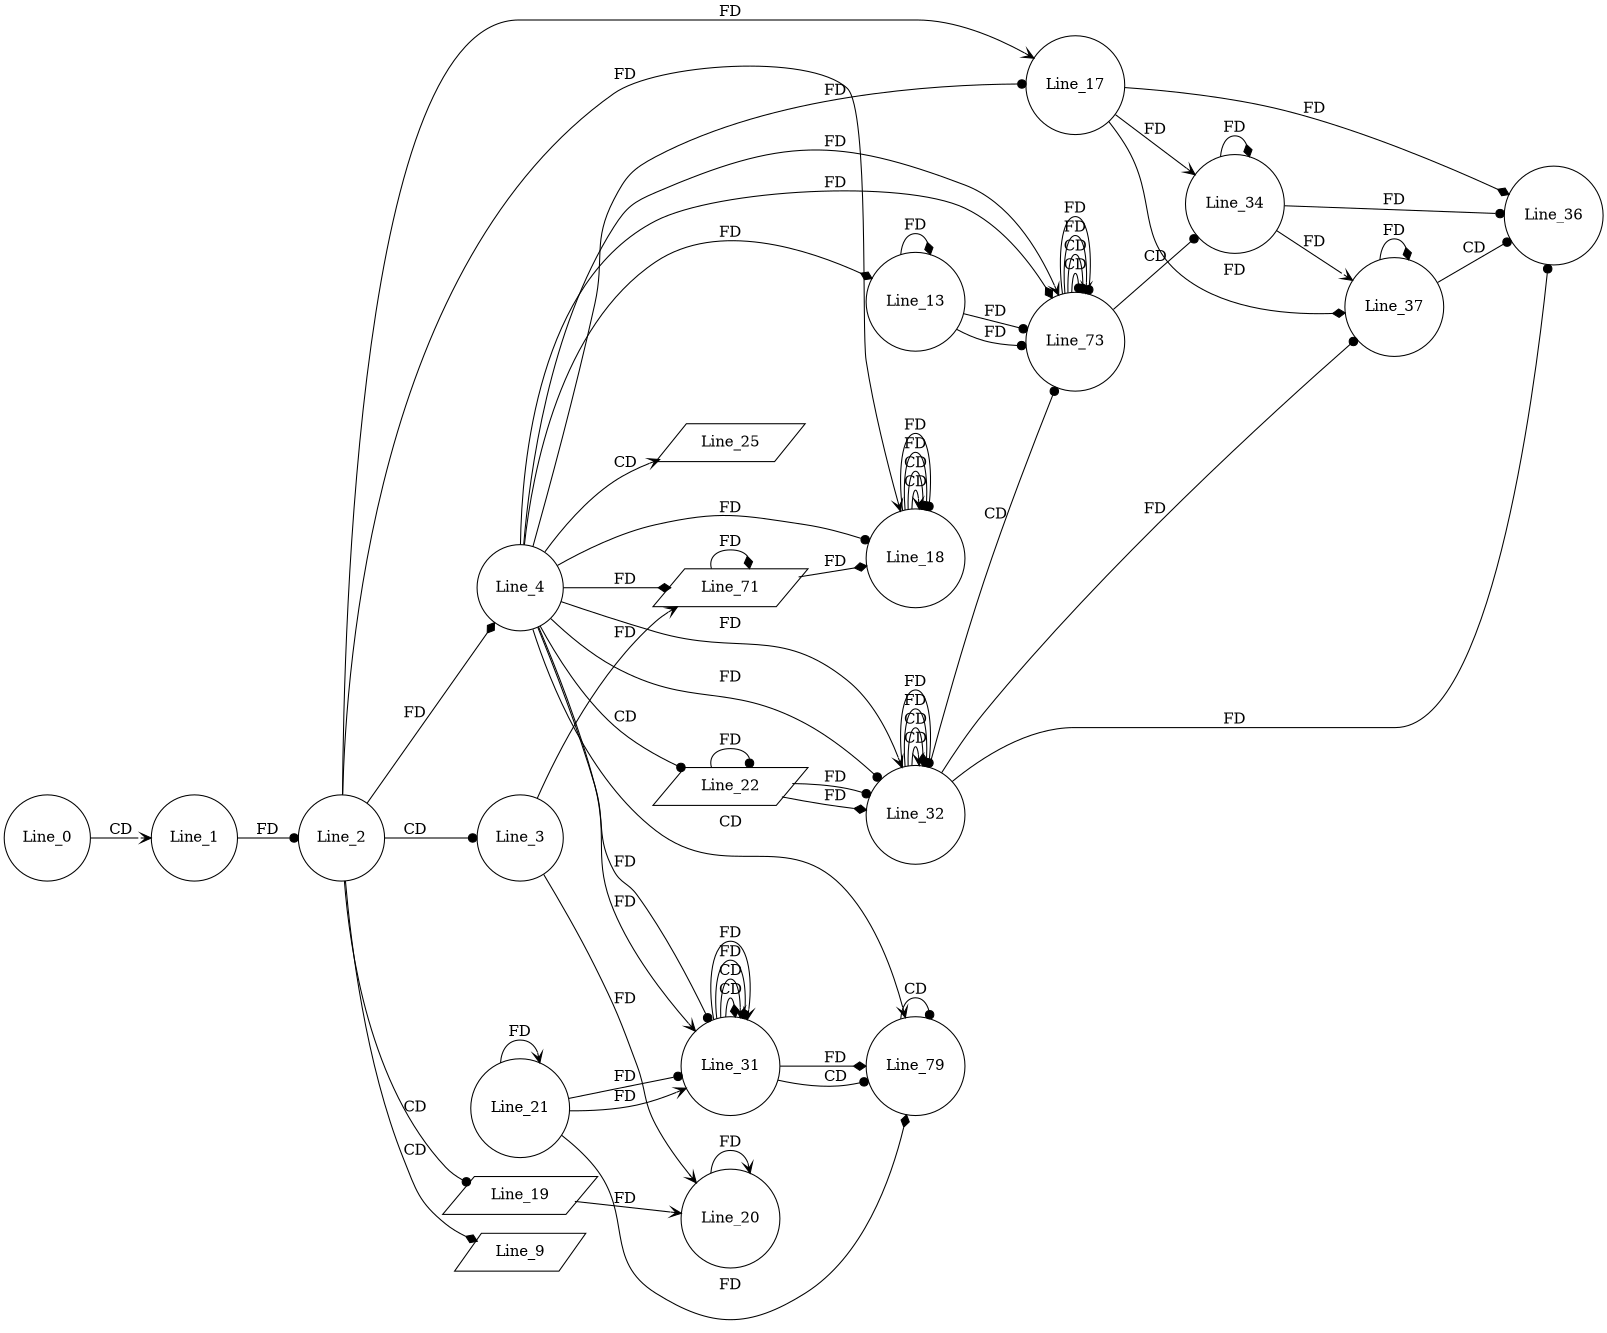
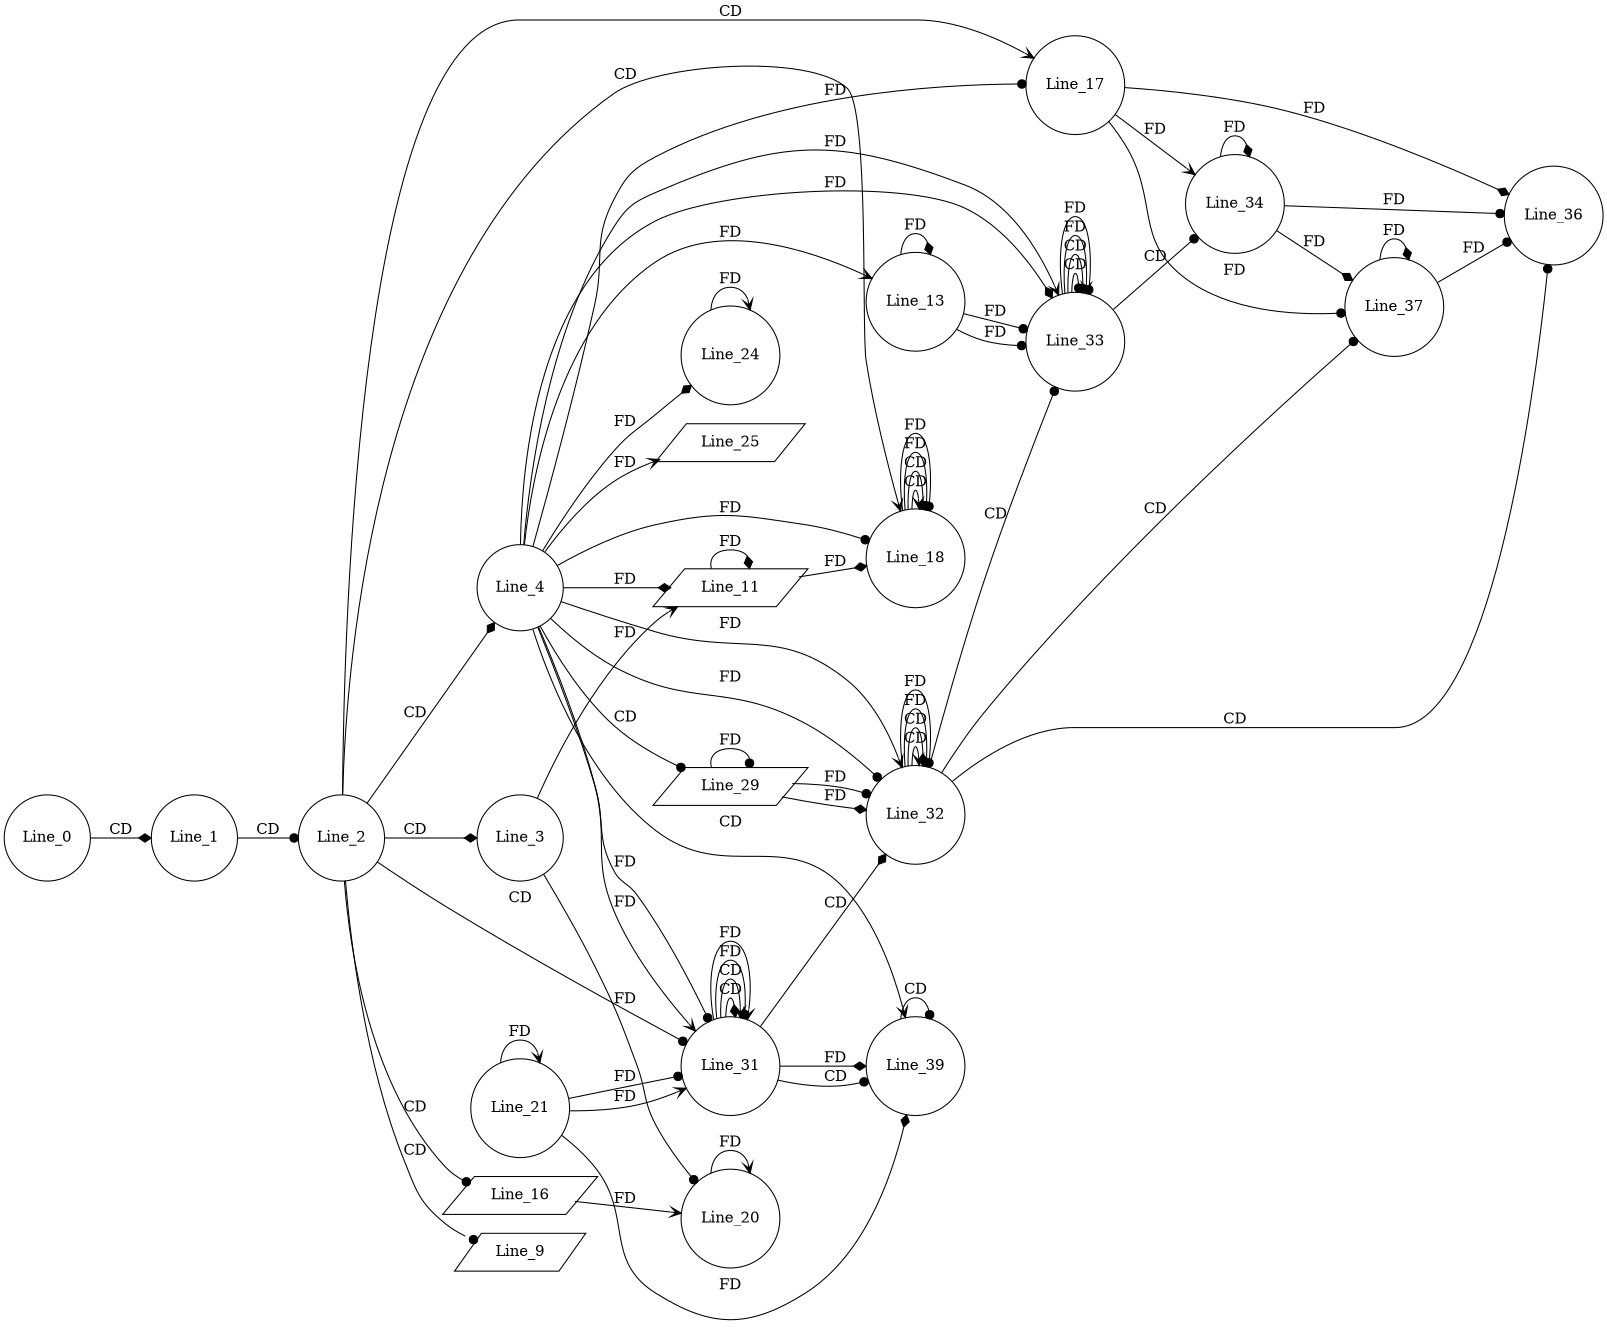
edge "Line_2" -> "Line_17": label "FD" -> "CD"
edge "Line_2" -> "Line_18": label "FD" -> "CD"
edge "Line_37" -> "Line_36": label "CD" -> "FD"
edge "Line_34" -> "Line_37": arrowhead vee -> diamond
edge "Line_17" -> "Line_37": arrowhead diamond -> dot
edge "Line_4" -> "Line_13": arrowhead diamond -> vee
node "Line_73": label "Line_73" -> "Line_33"
node "Line_24": added
edge "Line_4" -> "Line_25": label "CD" -> "FD"
edge "Line_32" -> "Line_37": label "FD" -> "CD"
node "Line_71": label "Line_71" -> "Line_11"
edge "Line_2" -> "Line_4": label "FD" -> "CD"
edge "Line_32" -> "Line_36": label "FD" -> "CD"
node "Line_22": label "Line_22" -> "Line_29"
edge "Line_1" -> "Line_2": label "FD" -> "CD"
edge "Line_0" -> "Line_1": arrowhead vee -> diamond
edge "Line_2" -> "Line_3": arrowhead dot -> diamond
edge "Line_31" -> "Line_32": added, label "CD"
edge "Line_2" -> "Line_31": added, label "CD"
edge "Line_3" -> "Line_20": arrowhead vee -> dot
node "Line_79": label "Line_79" -> "Line_39"
edge "Line_2" -> "Line_9": arrowhead diamond -> dot
node "Line_19": label "Line_19" -> "Line_16"
